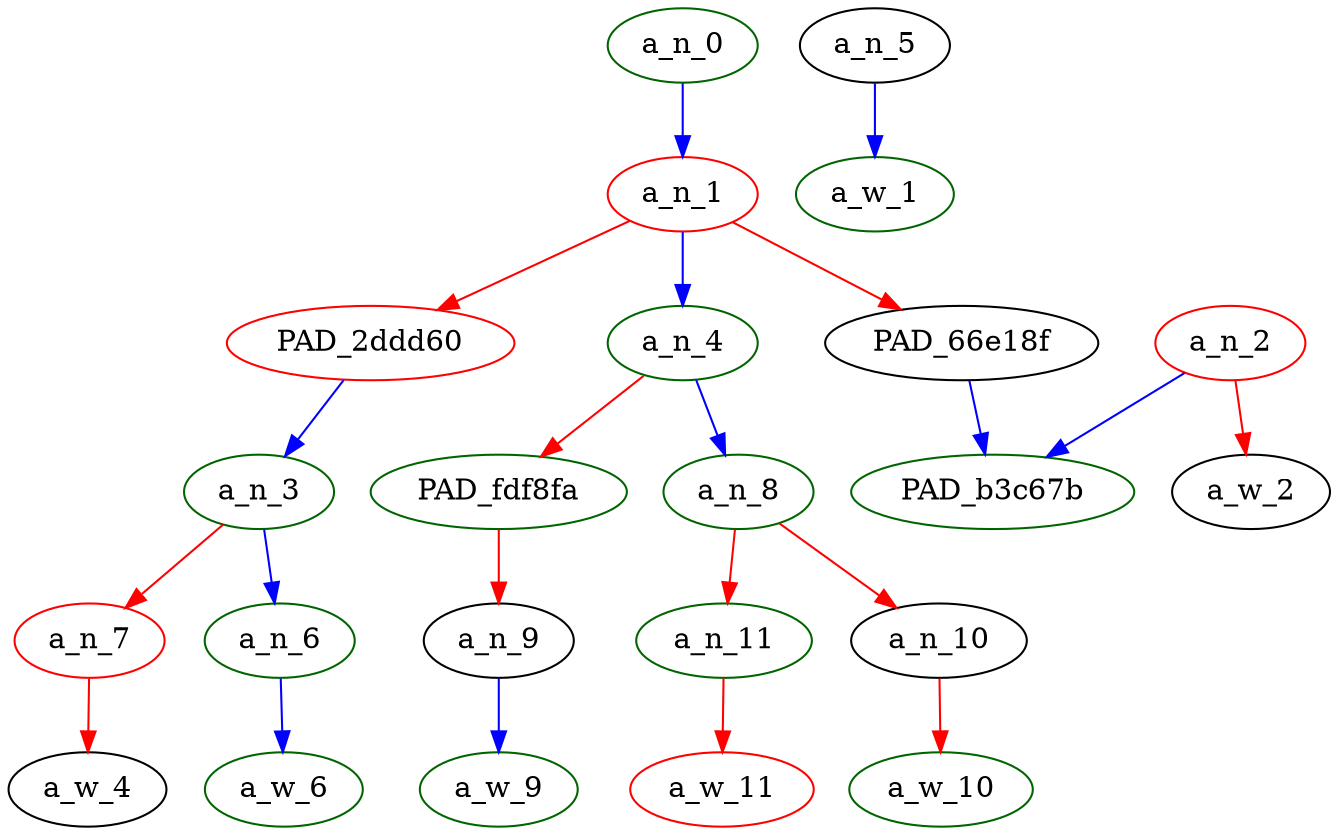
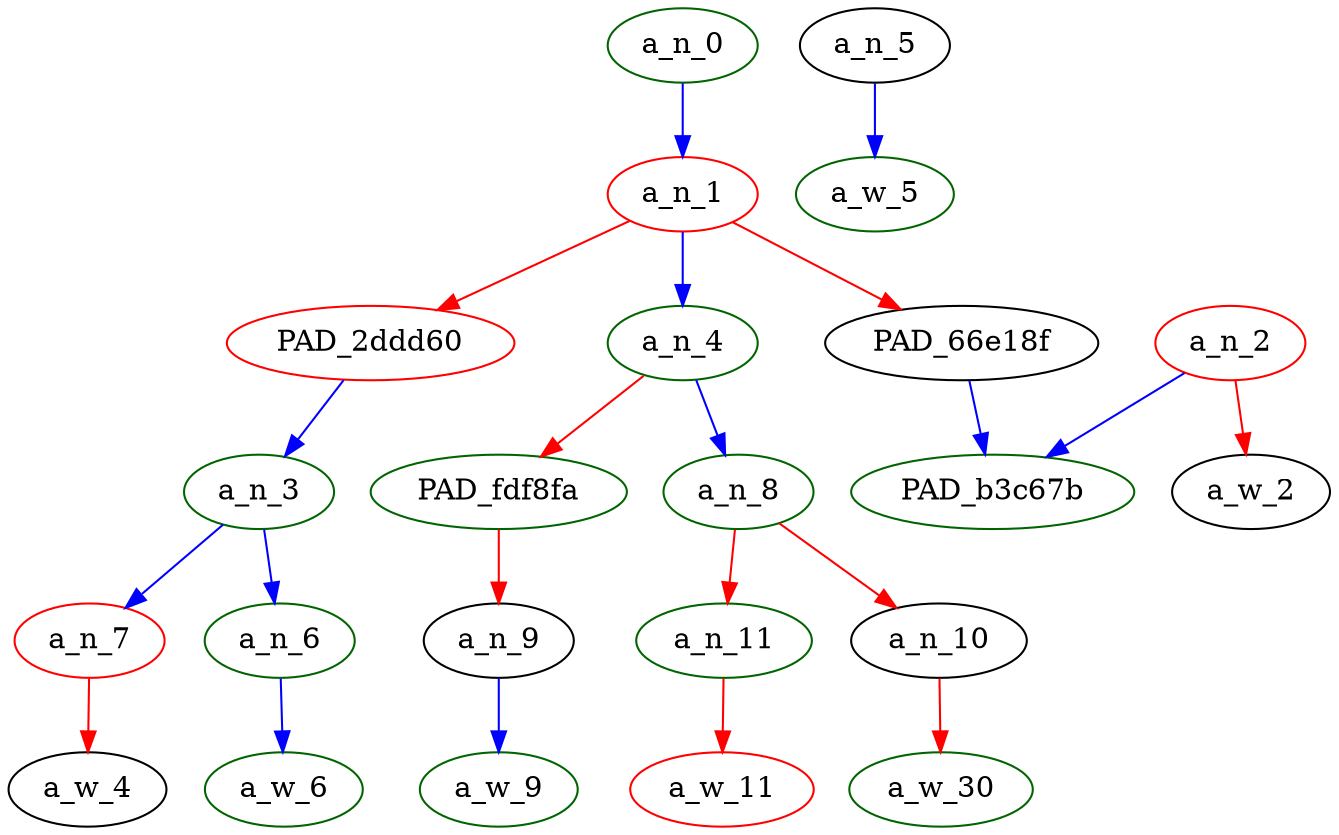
node "a_w_1": label "a_w_1" -> "a_w_5"
edge "a_n_3" -> "a_n_7": color red -> blue
node "a_w_10": label "a_w_10" -> "a_w_30"
